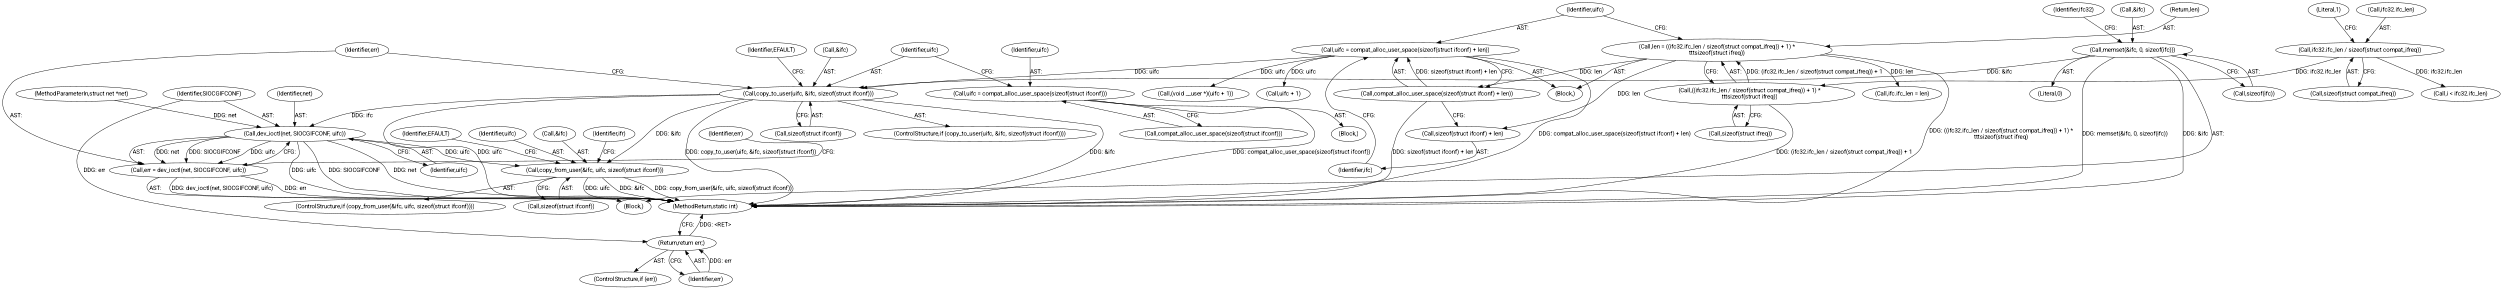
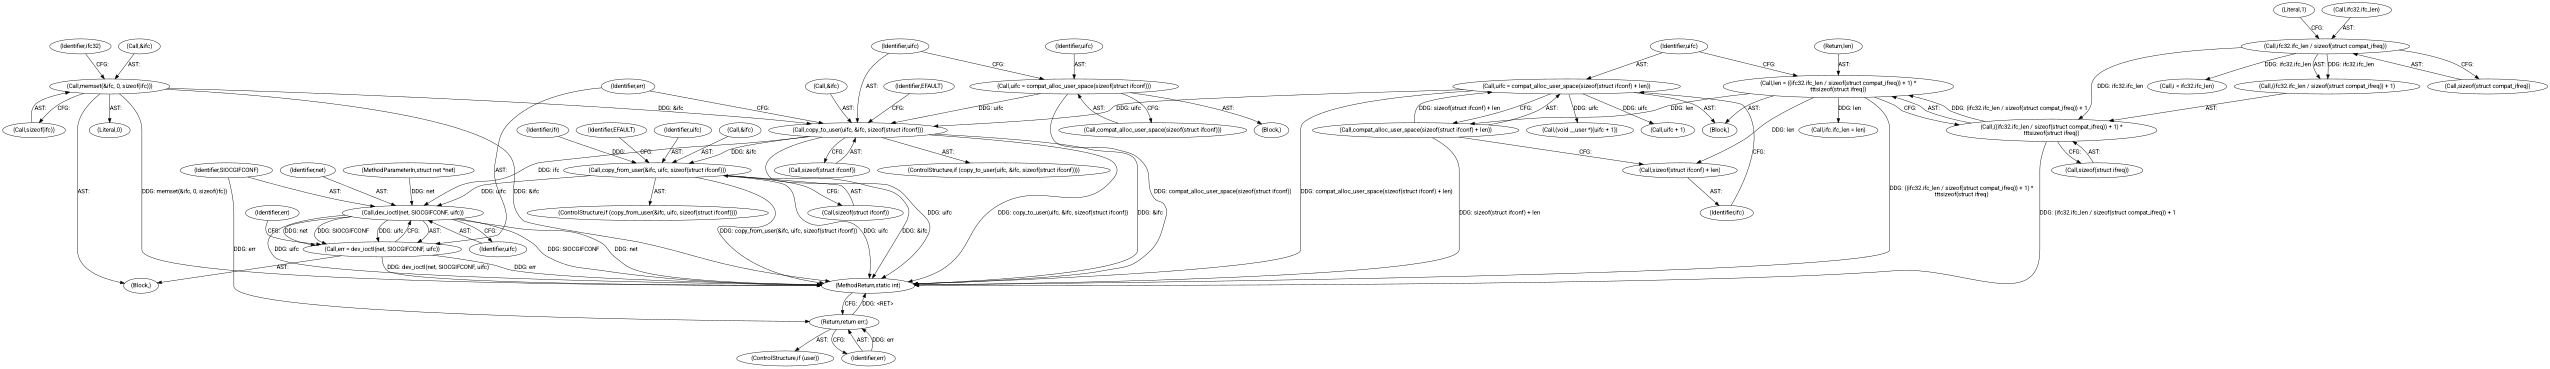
node "(Call,(ifc32.ifc_len / sizeof(struct compat_ifreq)) + 1)": added
edge "(Call,uifc = compat_alloc_user_space(sizeof(struct ifconf)))" -> "(Call,copy_to_user(uifc, &ifc, sizeof(struct ifconf)))": added, label "DDG: uifc"
edge "(Call,dev_ioctl(net, SIOCGIFCONF, uifc))" -> "(Call,copy_from_user(&ifc, uifc, sizeof(struct ifconf)))": reversed
edge "(Identifier,ifr)" -> "(Call,copy_from_user(&ifc, uifc, sizeof(struct ifconf)))": label "CFG: " -> "DDG: "
node "(ControlStructure,if (err))": label "(ControlStructure,if (err))" -> "(ControlStructure,if (user))"
